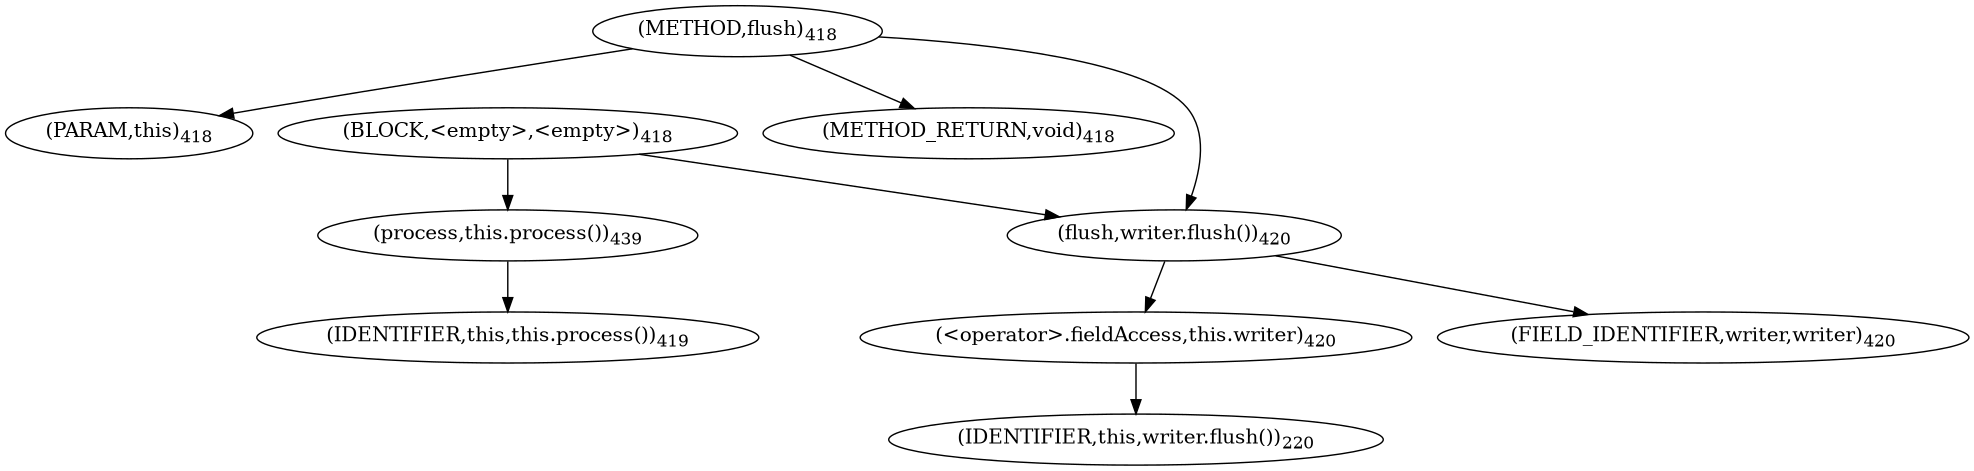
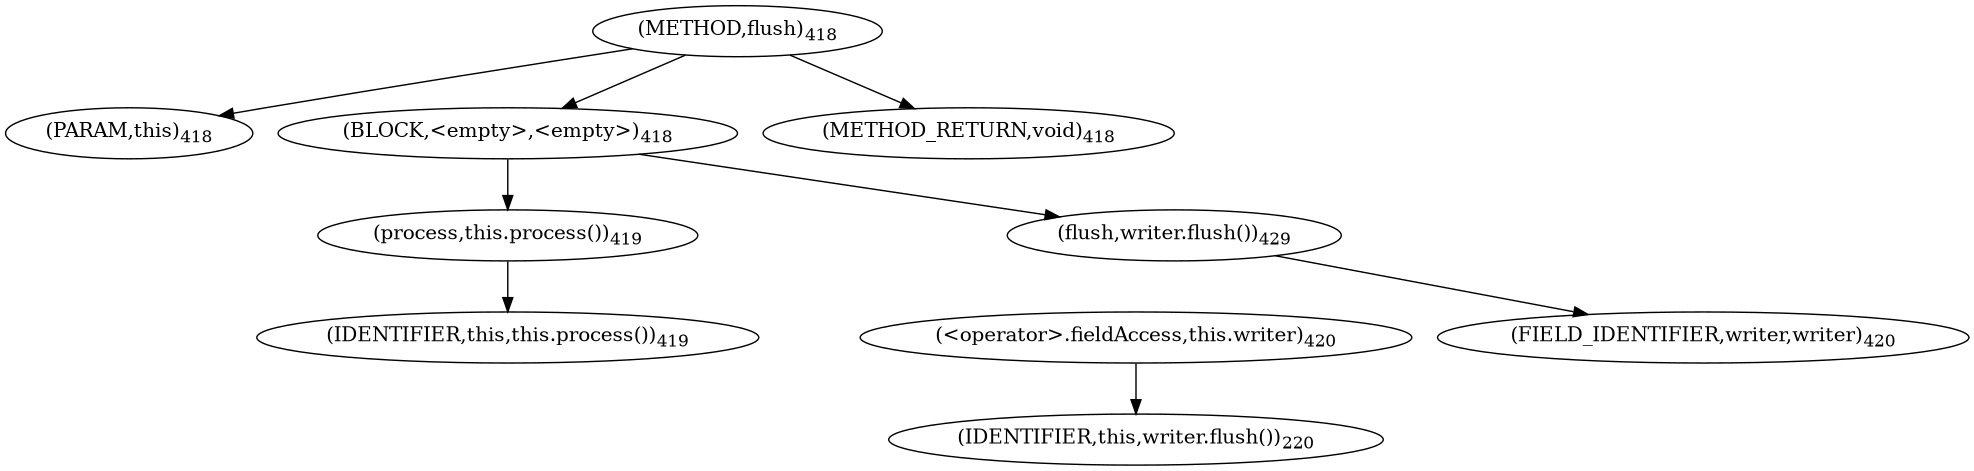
edge "(METHOD,flush)" -> "(flush,writer.flush())": now "(METHOD,flush)" -> "(BLOCK,<empty>,<empty>)"
node "(process,this.process())": text "439" -> "419"
node "(flush,writer.flush())": text "420" -> "429"
edge "(flush,writer.flush())" -> "(<operator>.fieldAccess,this.writer)": removed
